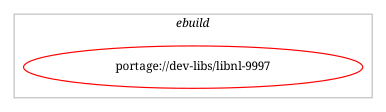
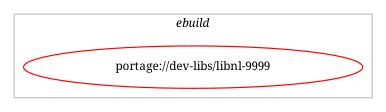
node "portage://dev-libs/libnl-9997": label "portage://dev-libs/libnl-9997" -> "portage://dev-libs/libnl-9999"
